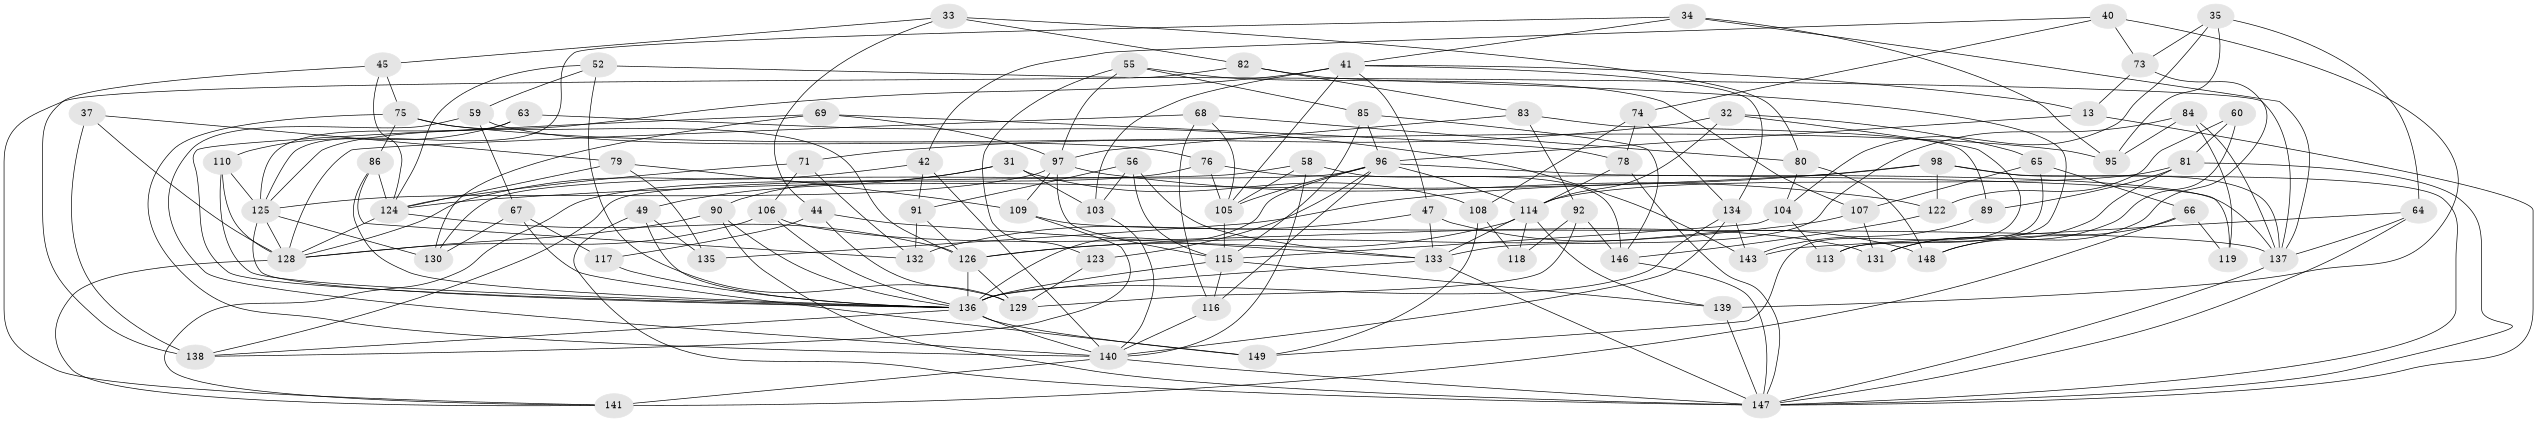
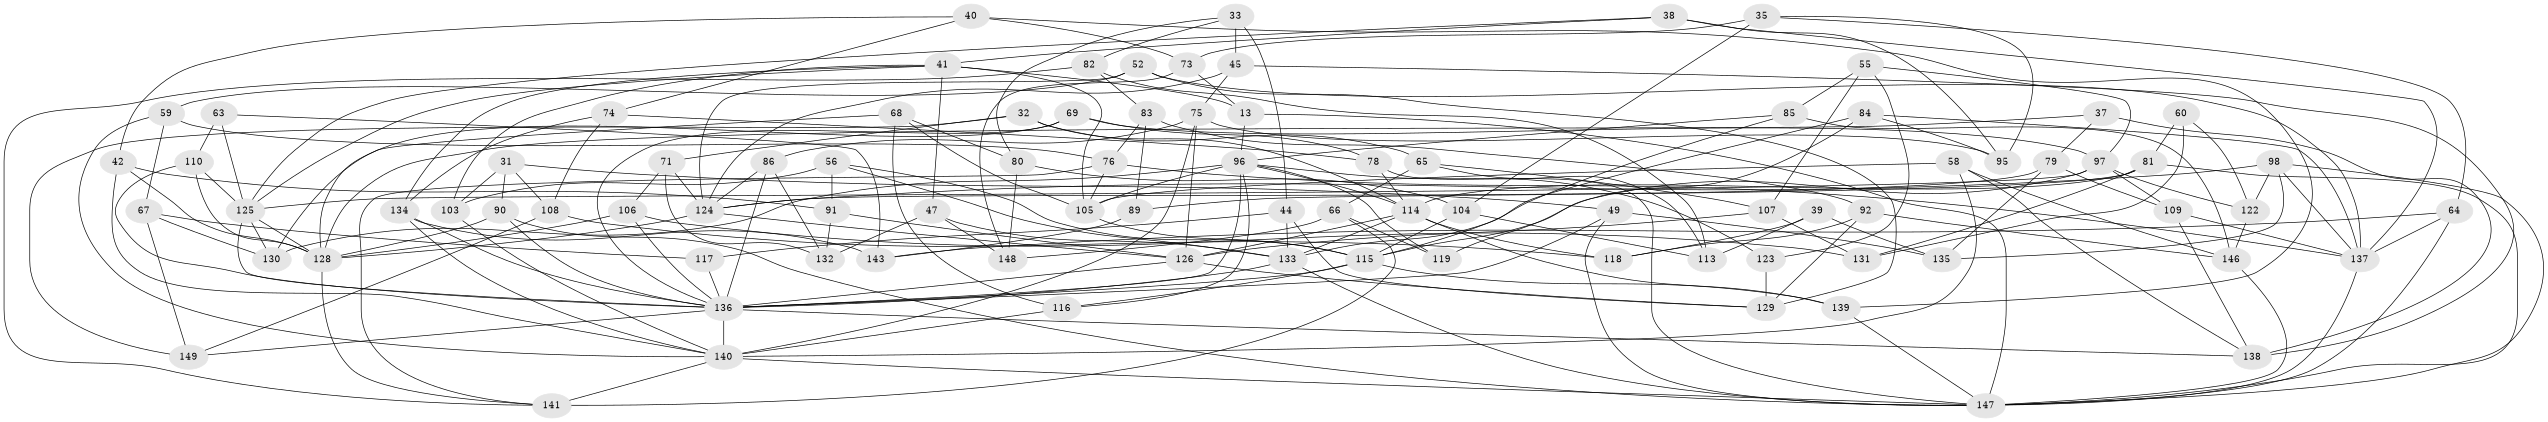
node "34": label "34" -> "38"
edge "83" -- "97": now "83" -- "76"
node "39": added
